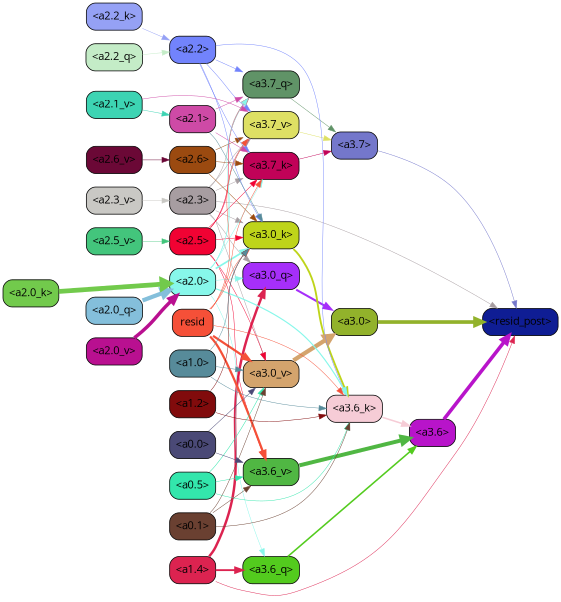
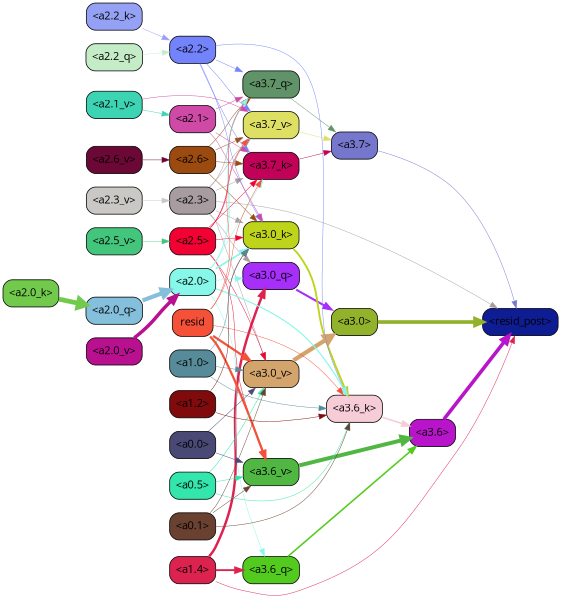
edge "<a2.6>" -> "<a3.7_q>": added
edge "<a2.1>" -> "<a3.0_k>": color #578b9a -> #ce4aa6
edge "resid" -> "<a3.0_k>": removed
edge "<a2.0_k>" -> "<a2.0>": now "<a2.0_k>" -> "<a2.0_q>"
